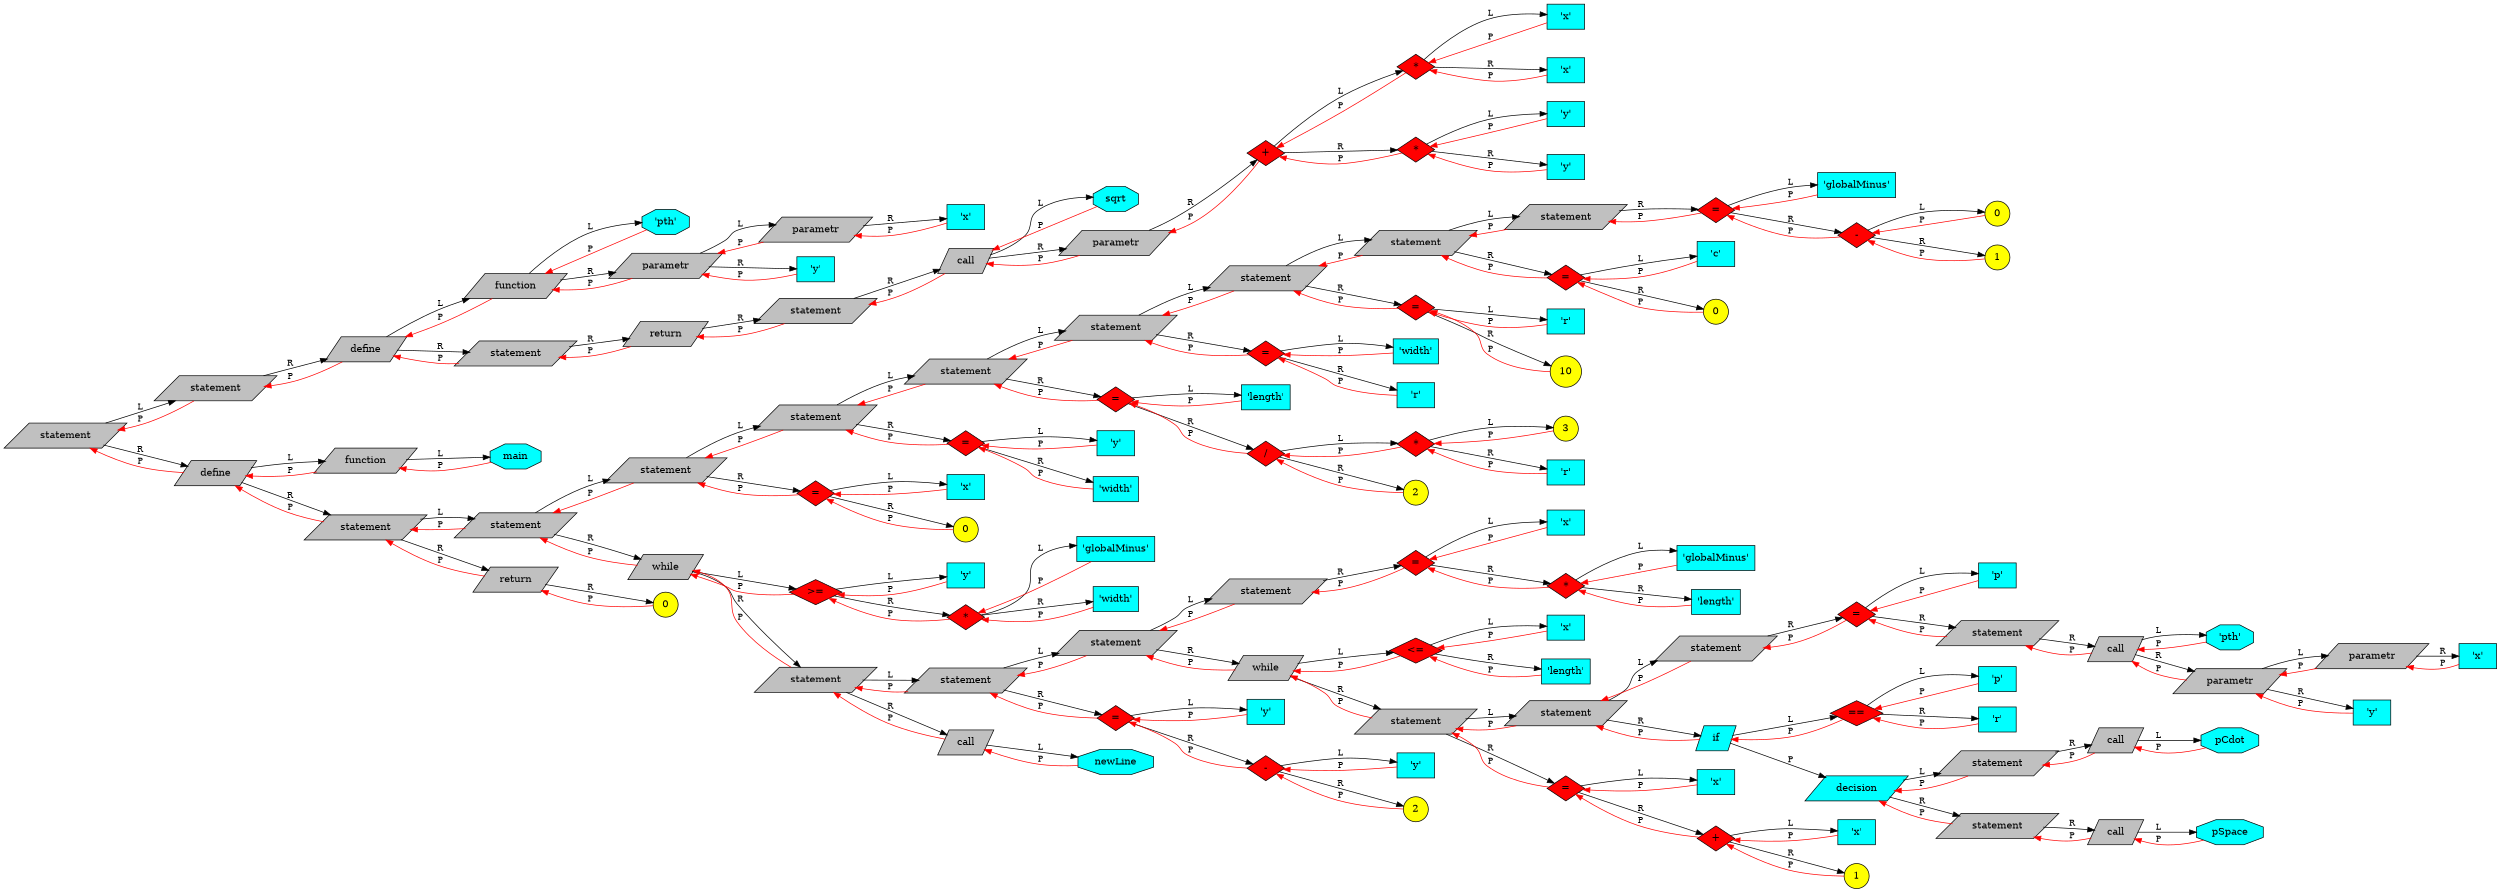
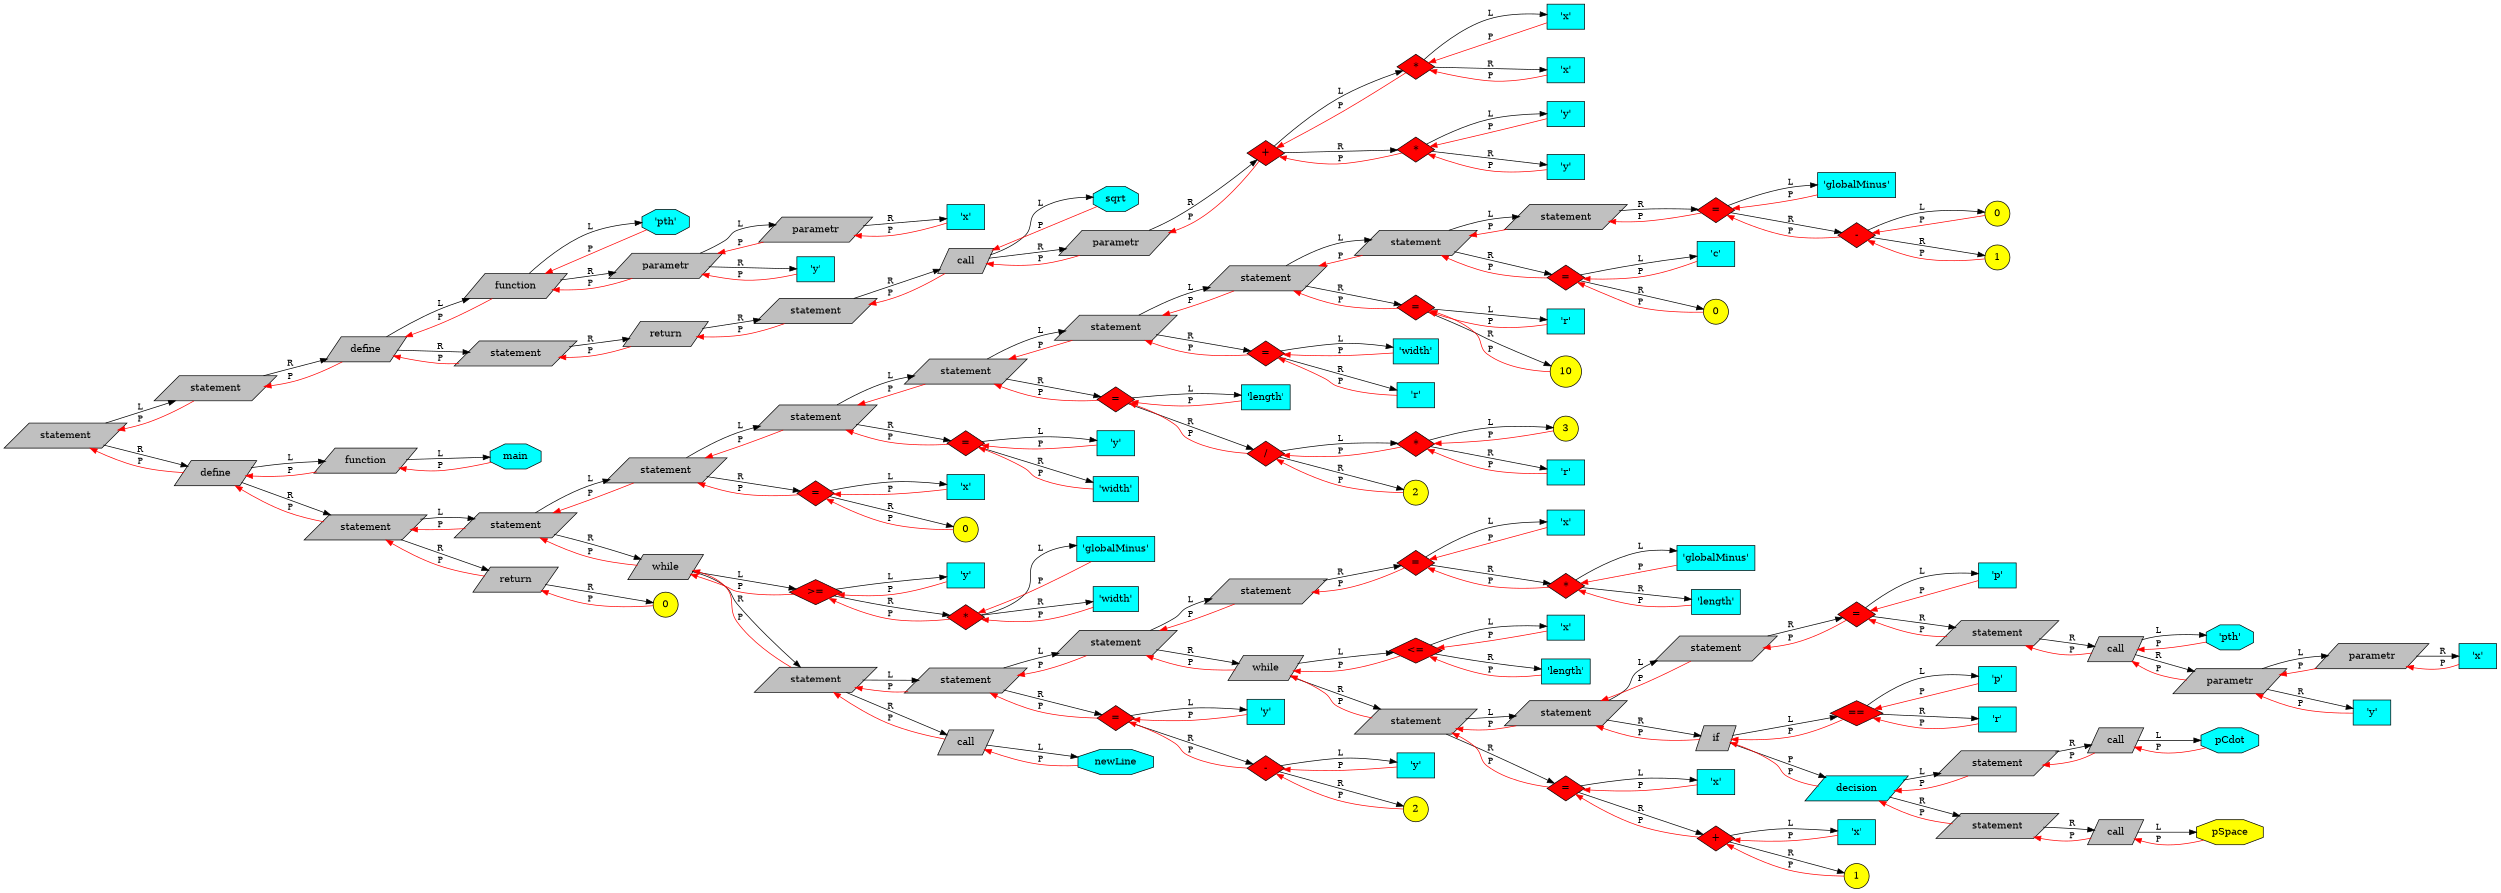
node "if": fillcolor cyan -> grey
edge "decision" -> "if": added, label "P"
node "pSpace": fillcolor cyan -> yellow
